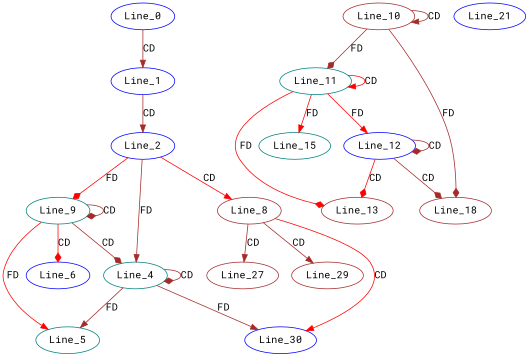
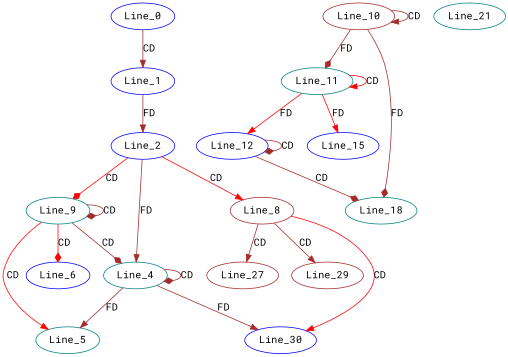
node "Line_21": color blue -> teal
edge "Line_1" -> "Line_2": label "CD" -> "FD"
node "Line_15": color teal -> blue
edge "Line_2" -> "Line_9": label "FD" -> "CD"
node "Line_13": removed
node "Line_18": color brown -> teal
edge "Line_9" -> "Line_5": label "FD" -> "CD"
